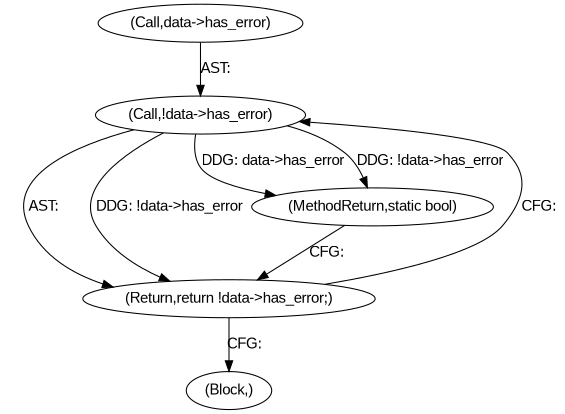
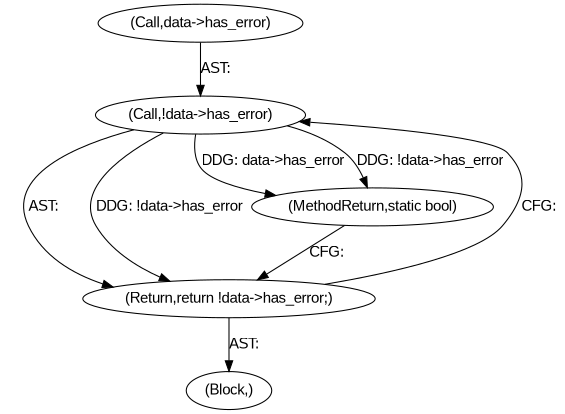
edge "(Return,return !data->has_error;)" -> "(Block,)": label "CFG: " -> "AST: "
